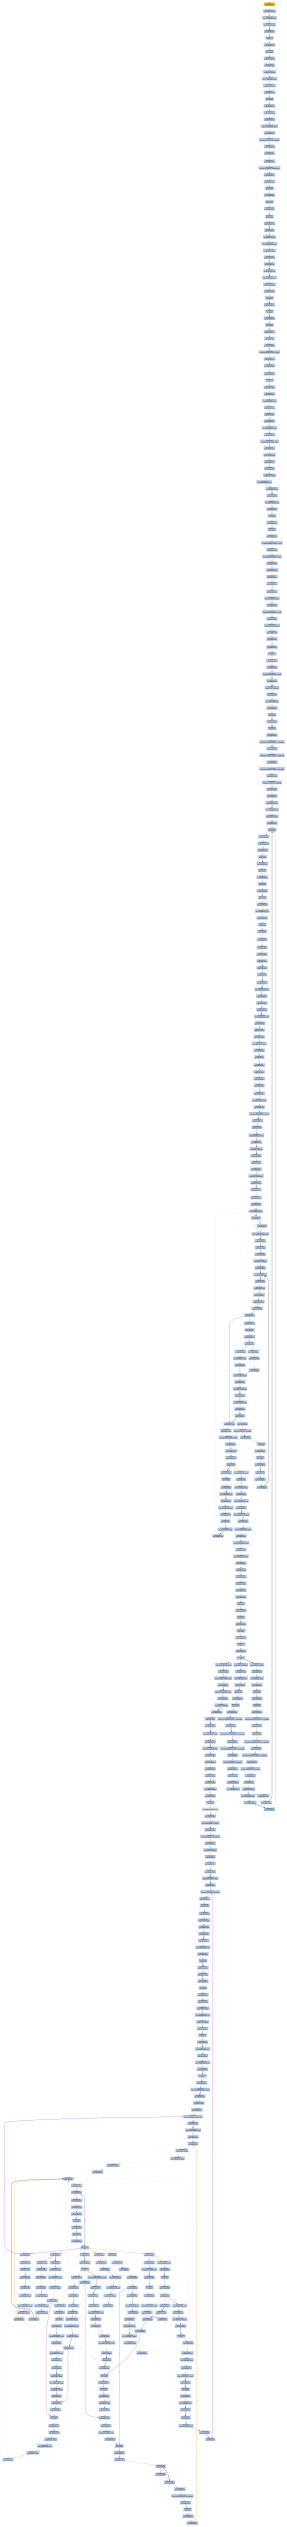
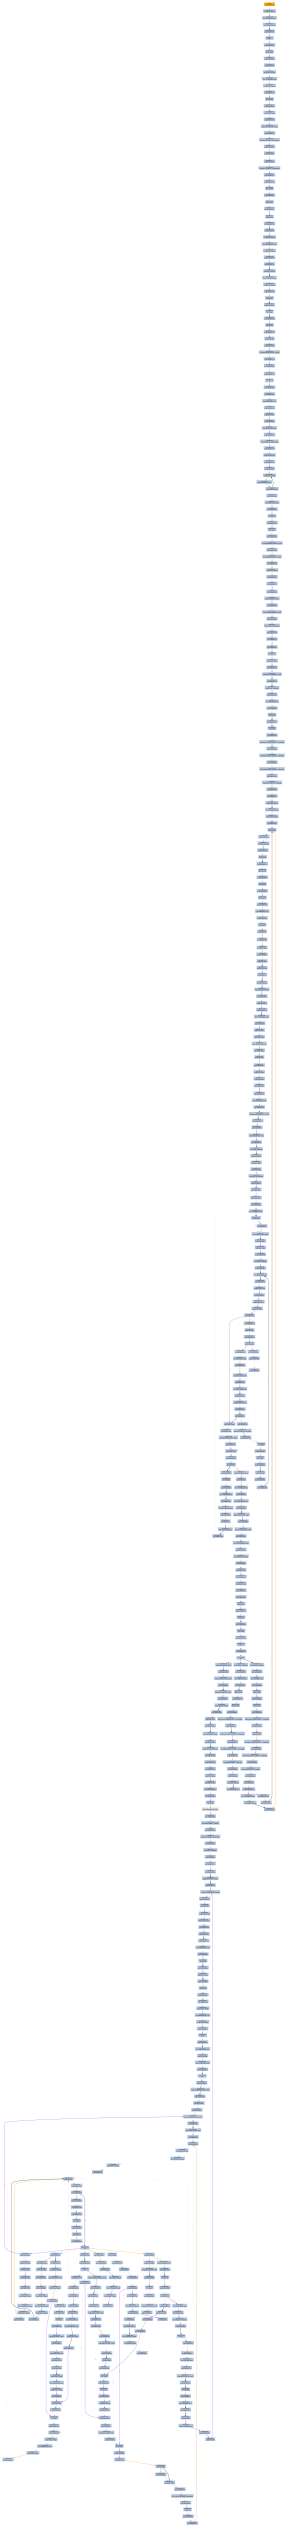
edge "0x0040c330 xchgl %ebx, (%esp)" -> "0x0040c333 jmp 0x0040ccea": now "0x0040c330 xchgl %ebx, (%esp)" -> "0x0040c327 xchgl %ebx, (%esp)"
